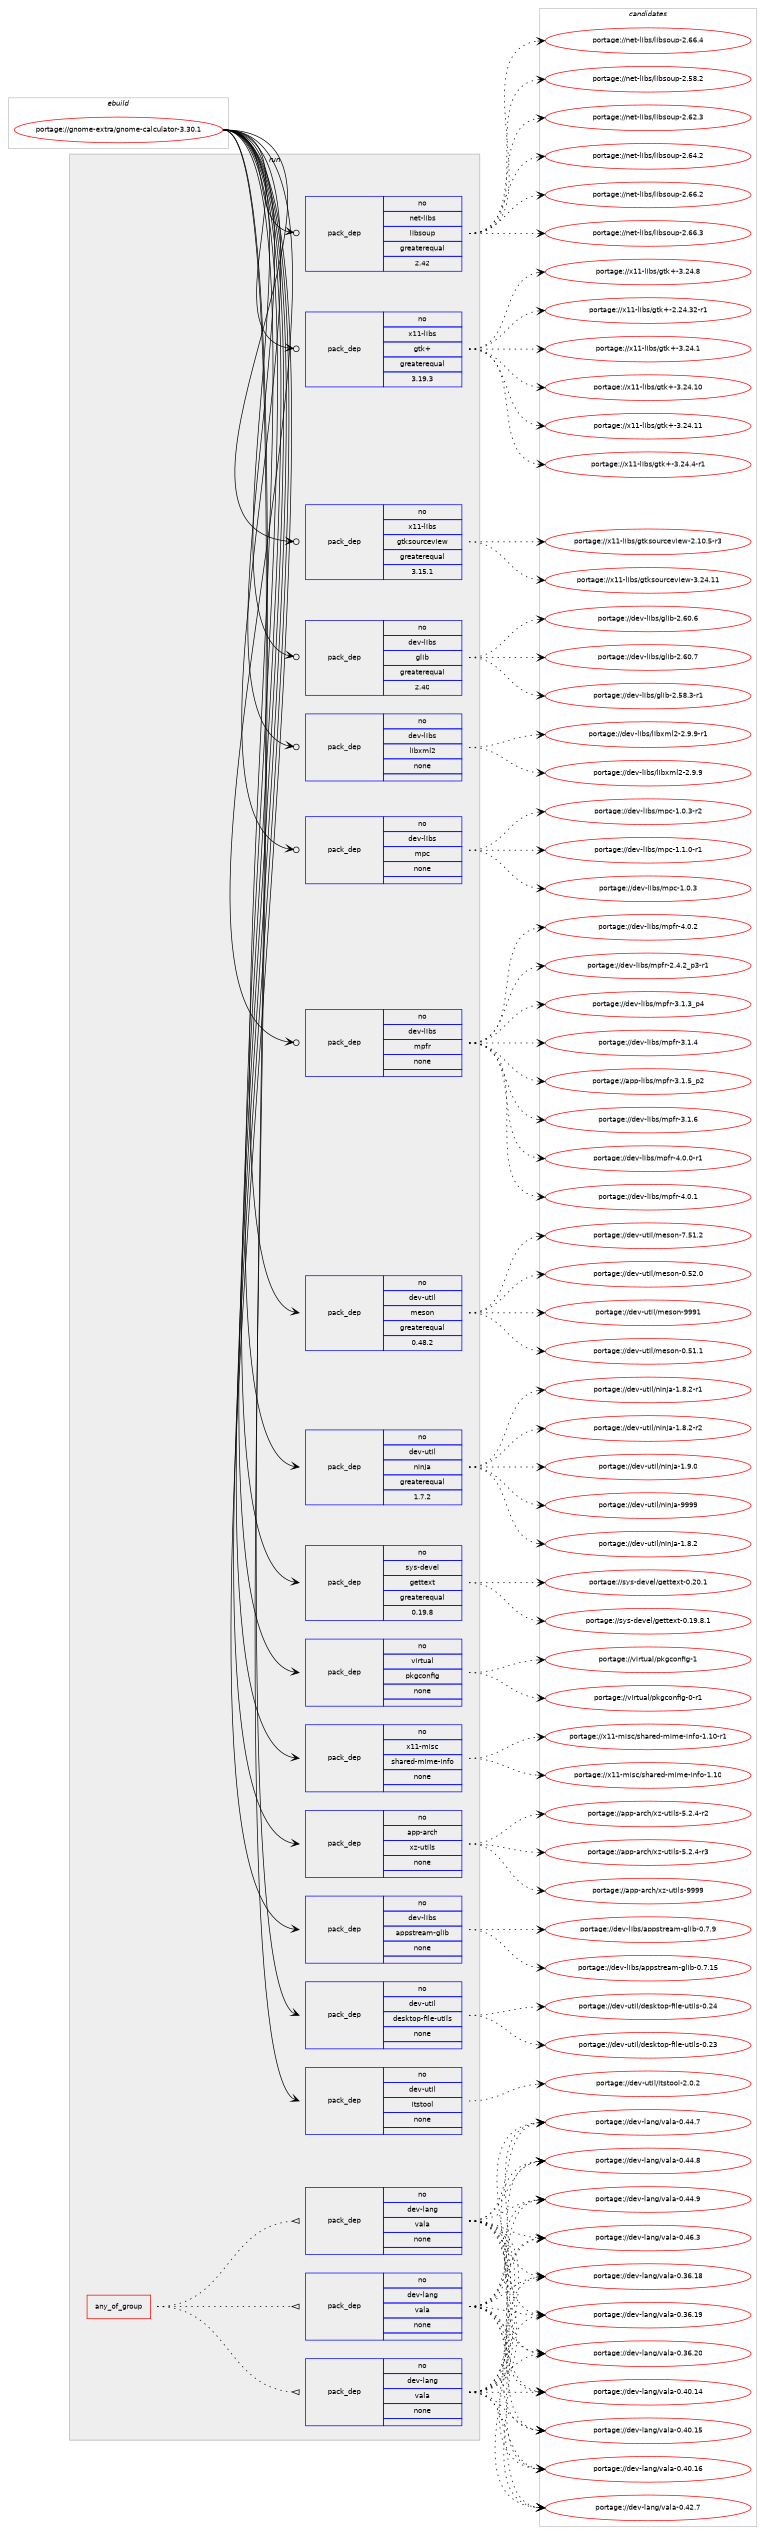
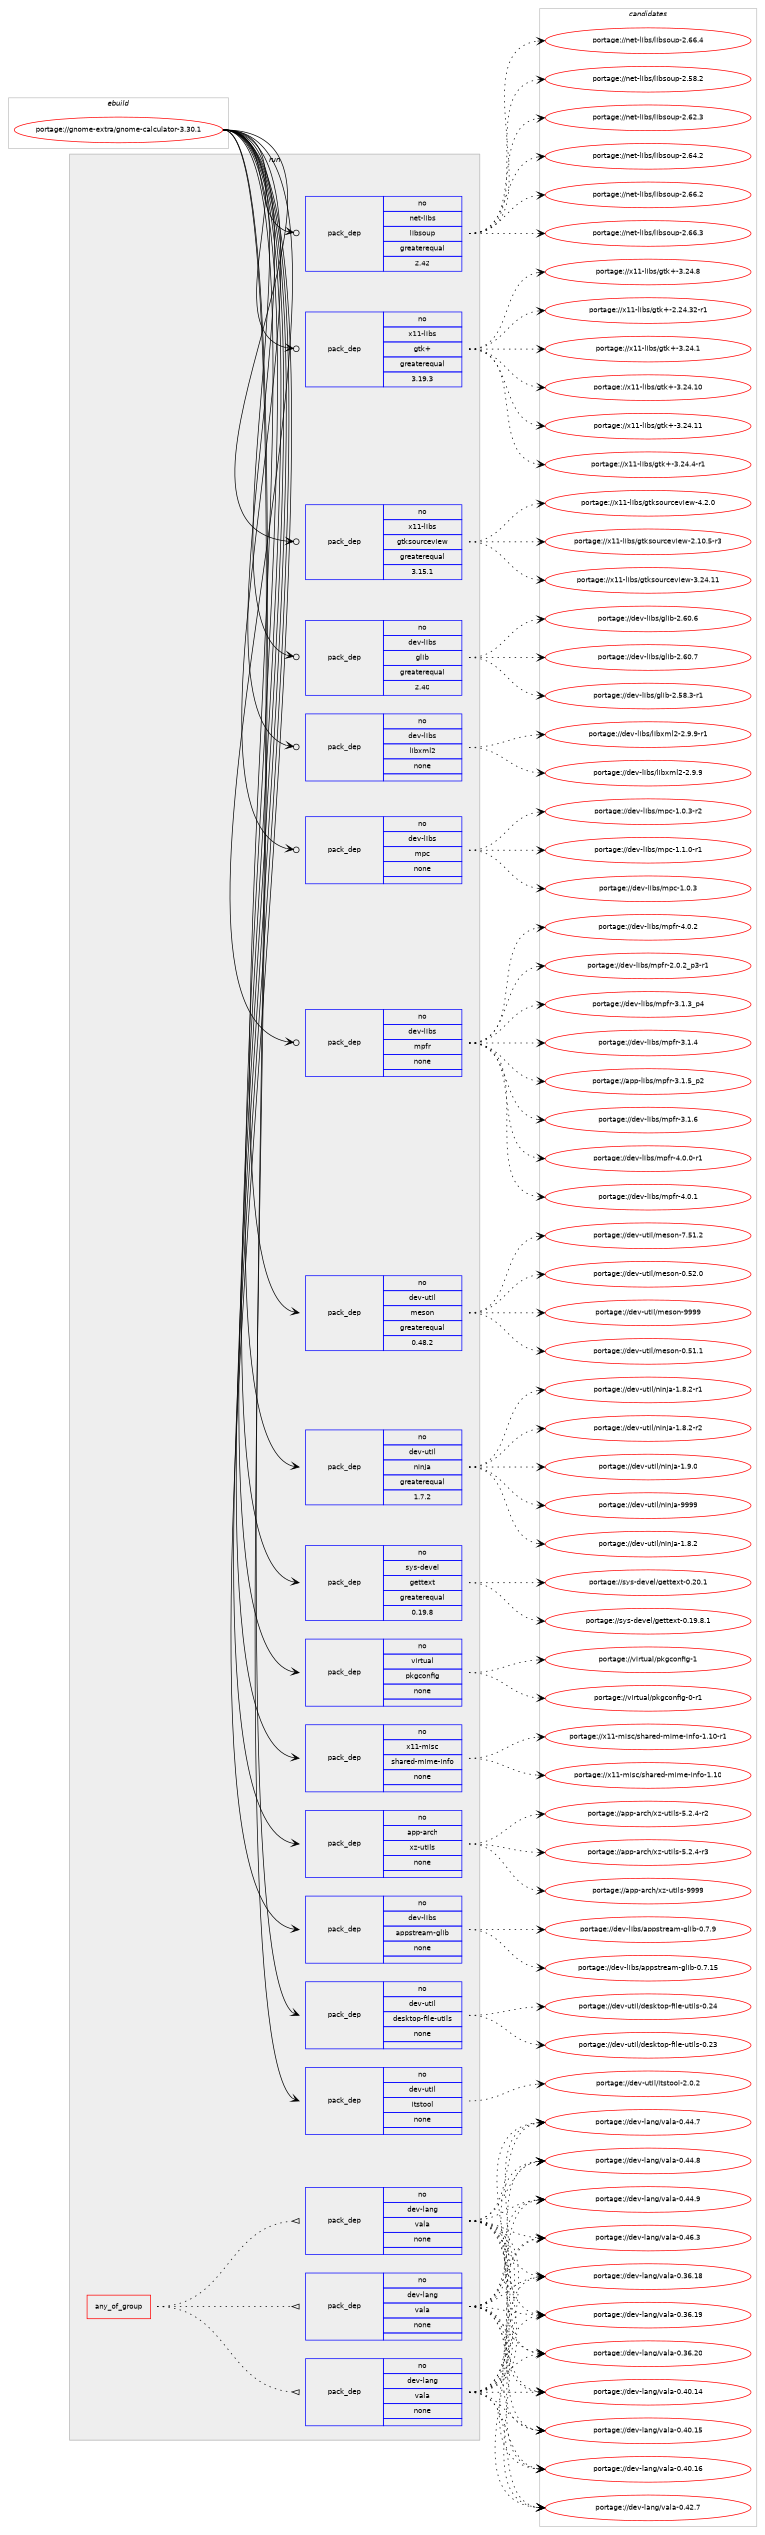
node "portage://x11-libs/gtksourceview-4.2.0": added
node "portage://dev-libs/mpfr-2.4.2_p3-r1": label "portage://dev-libs/mpfr-2.4.2_p3-r1" -> "portage://dev-libs/mpfr-2.0.2_p3-r1"
node "portage://dev-util/meson-9991": label "portage://dev-util/meson-9991" -> "portage://dev-util/meson-9999"
